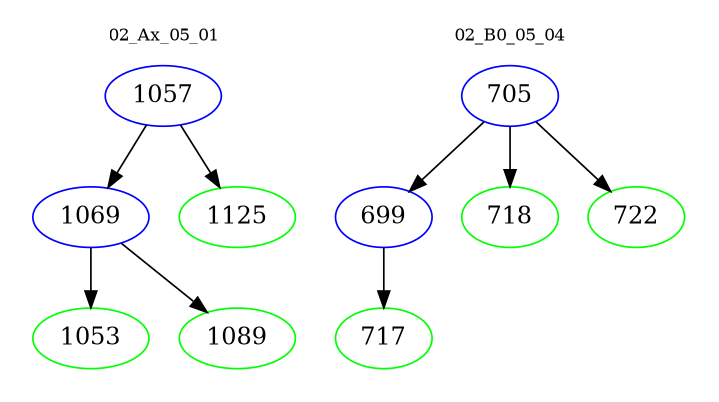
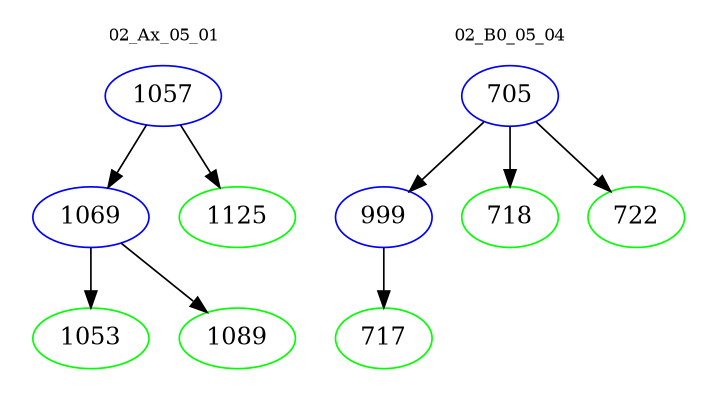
node "699": label "699" -> "999"
